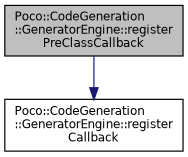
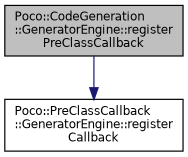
node "Poco::CodeGeneration ::GeneratorEngine::register Callback": label "Poco::CodeGeneration ::GeneratorEngine::register Callback" -> "Poco::PreClassCallback ::GeneratorEngine::register Callback"
